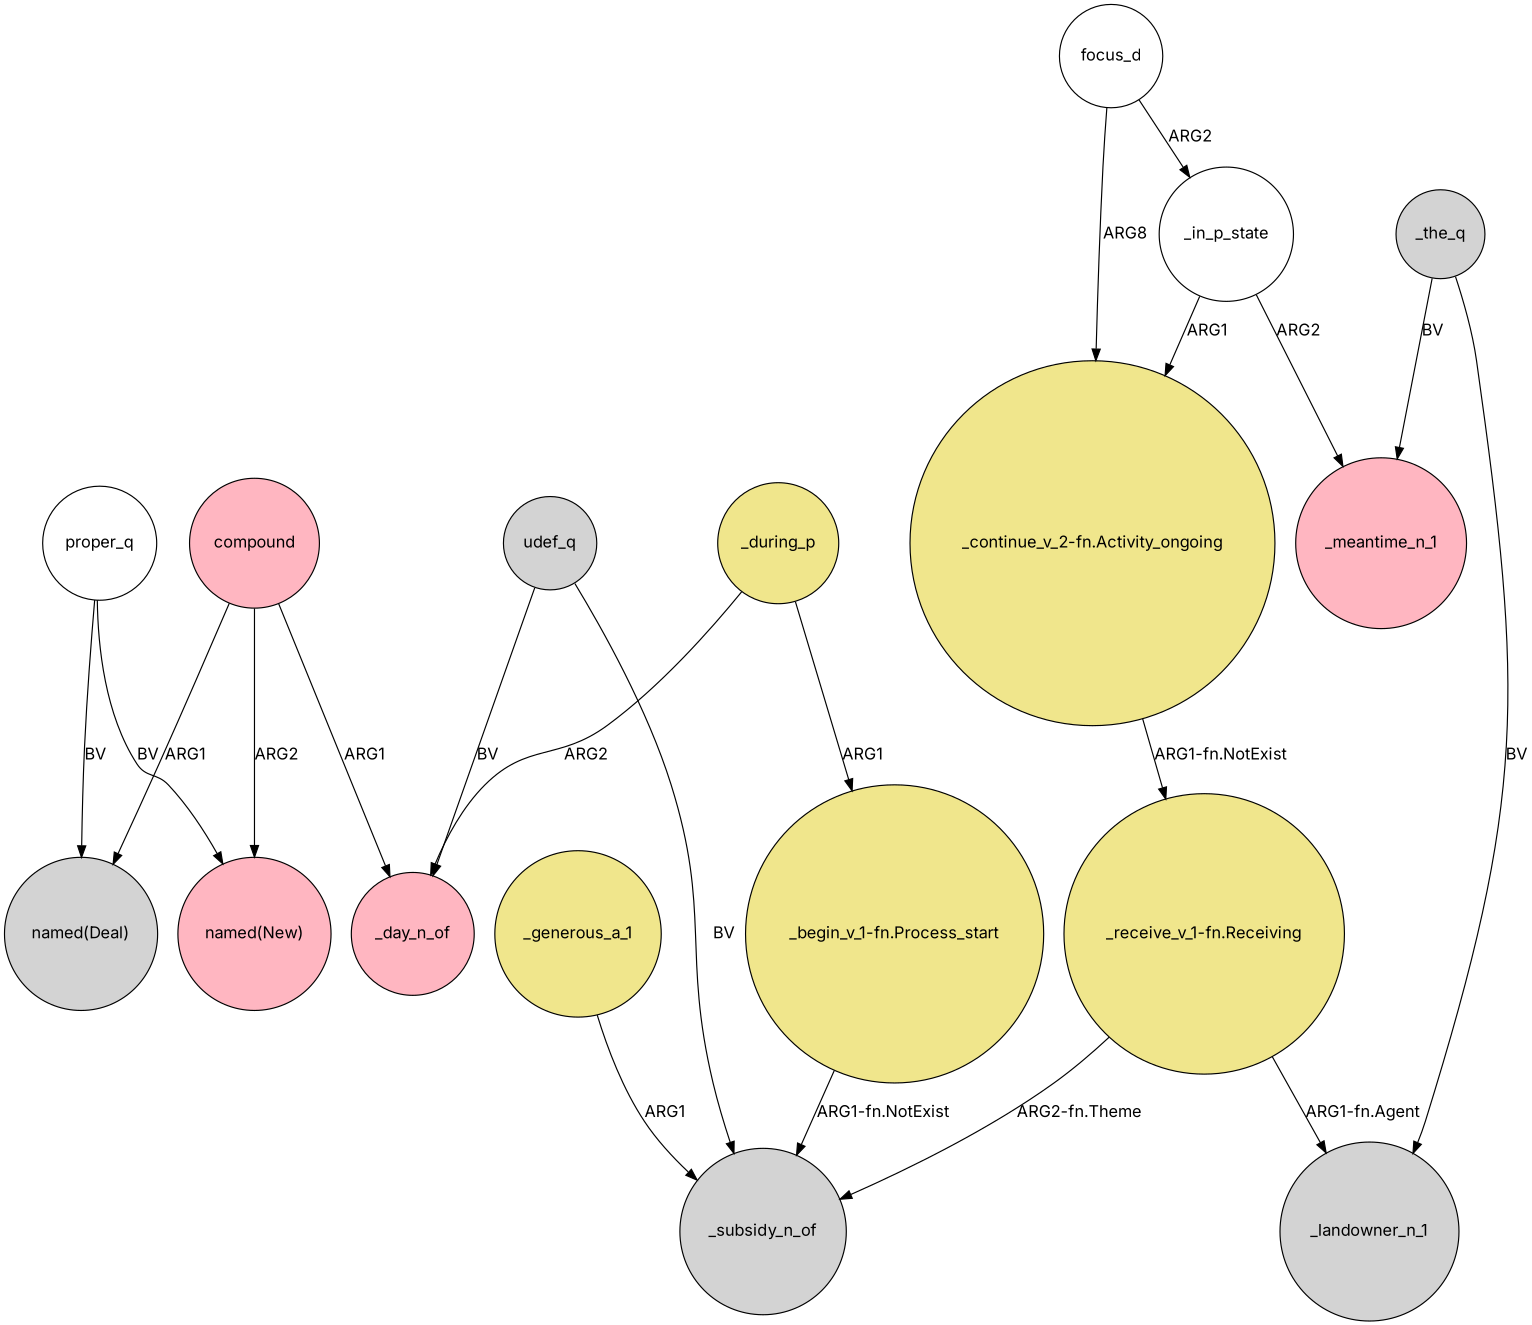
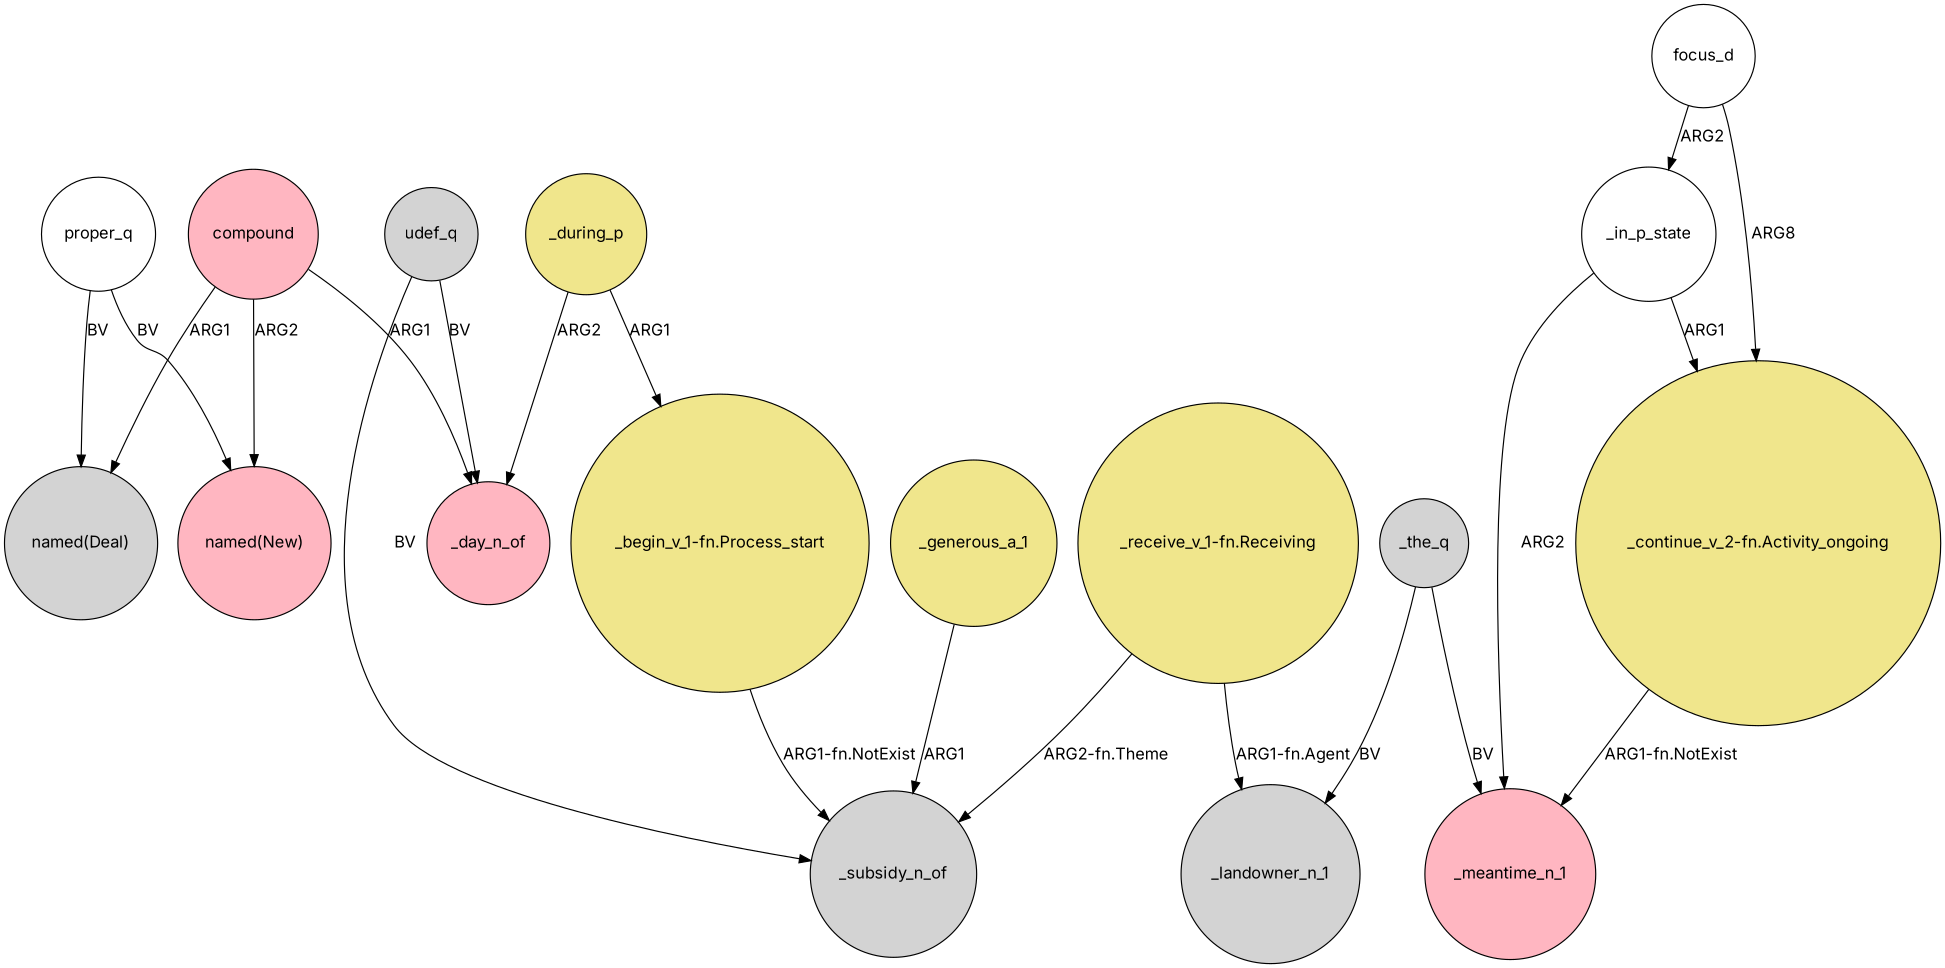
edge "_continue_v_2-fn.Activity_ongoing" -> "_receive_v_1-fn.Receiving": now "_continue_v_2-fn.Activity_ongoing" -> "_meantime_n_1"
